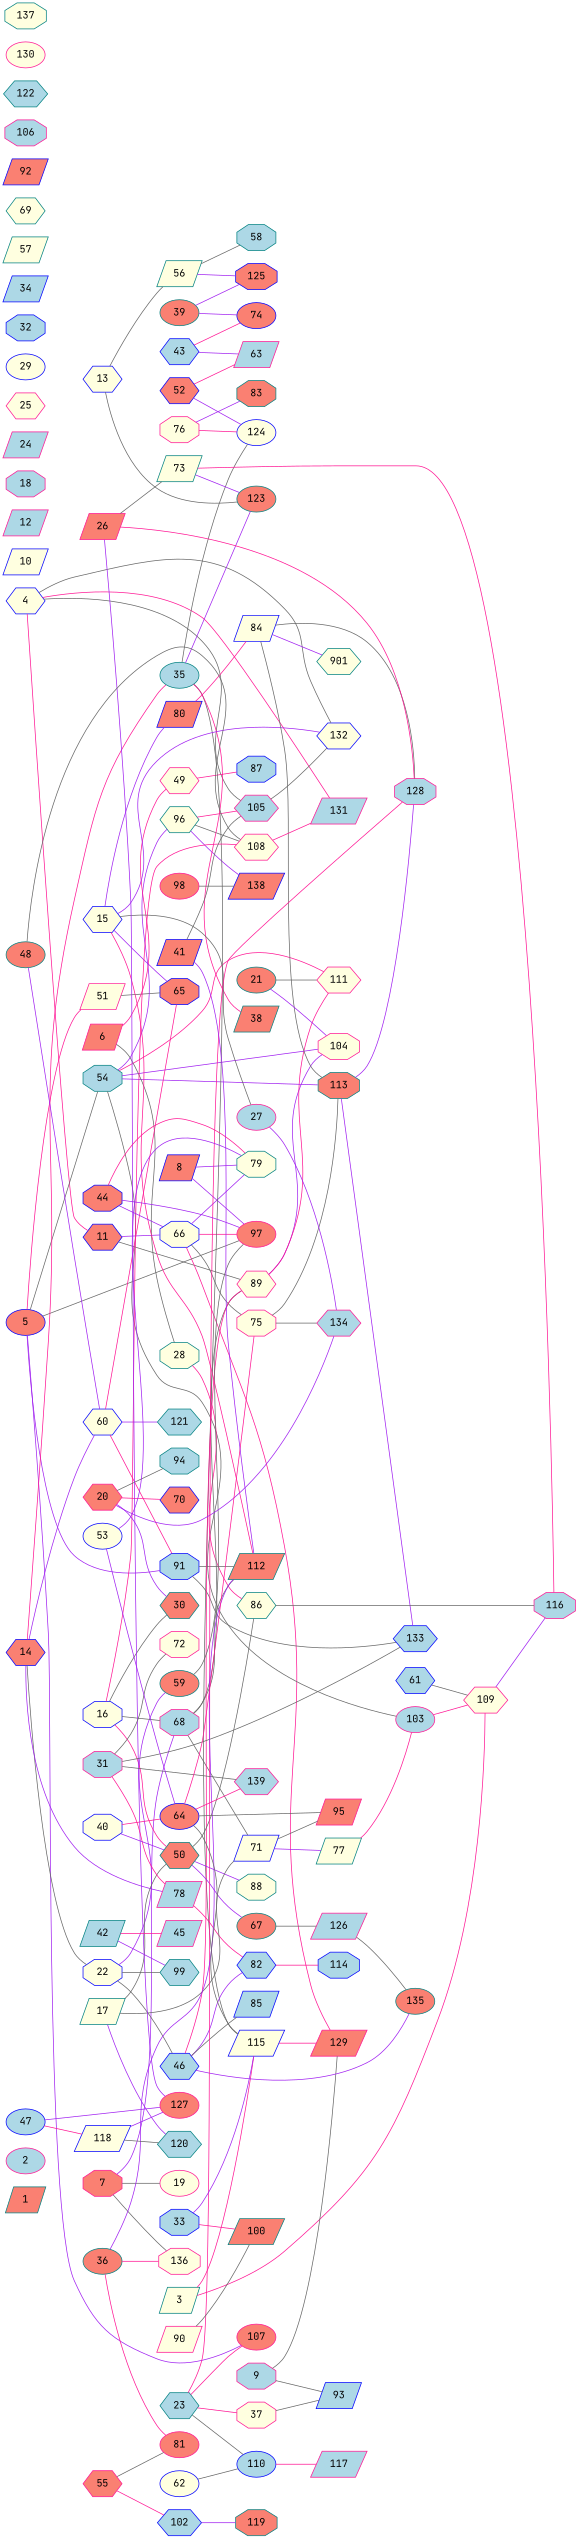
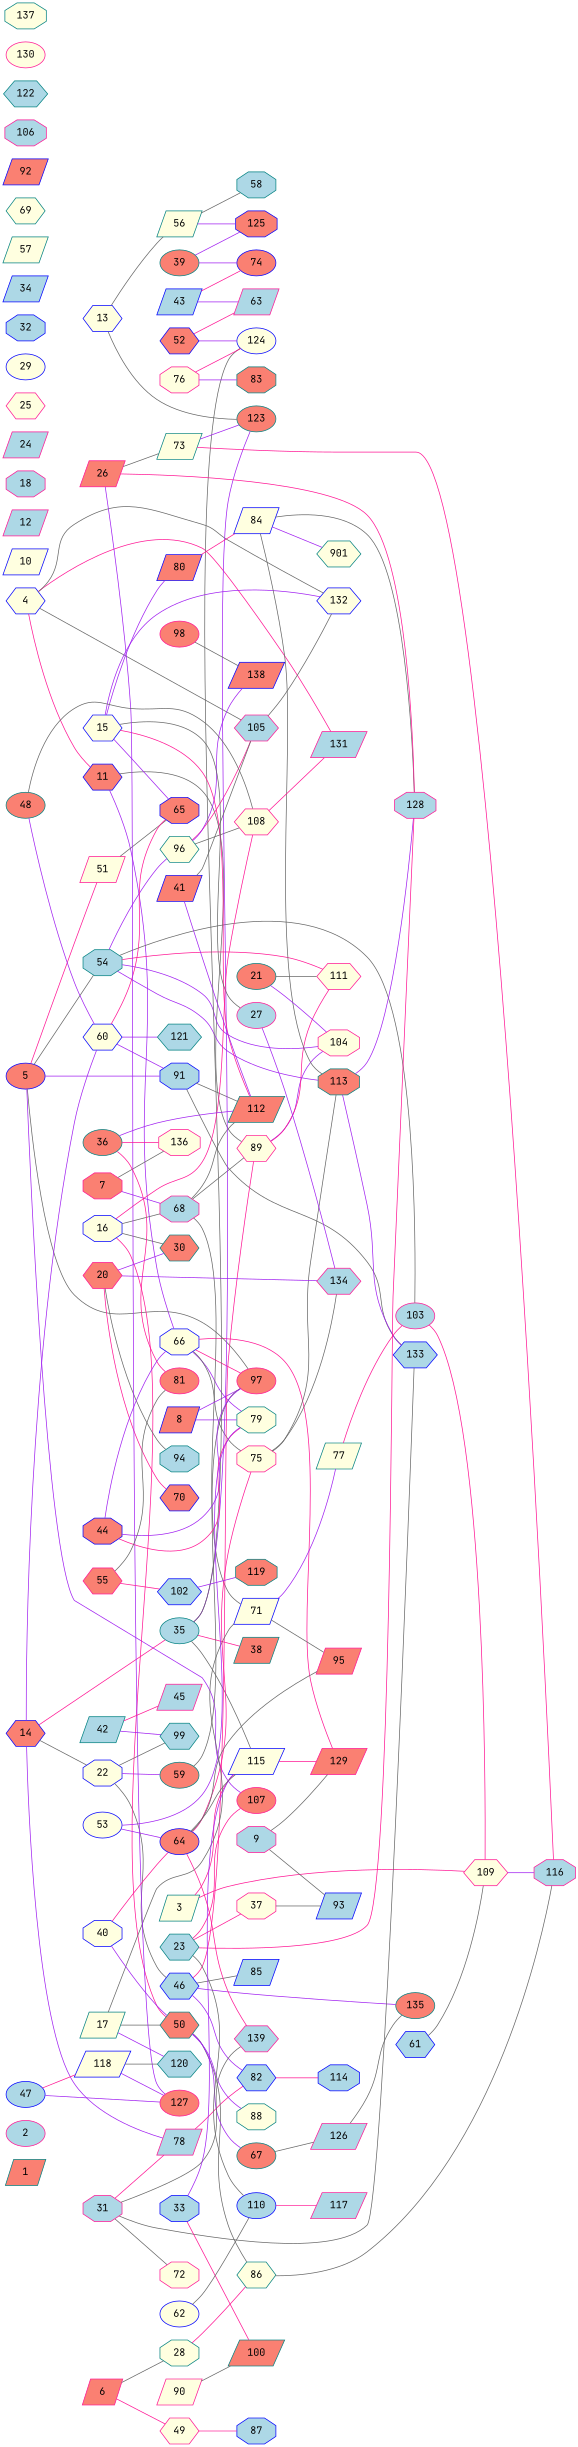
node "43": shape hexagon -> parallelogram
edge "60" -- "91": color deeppink -> purple
node "19": removed
